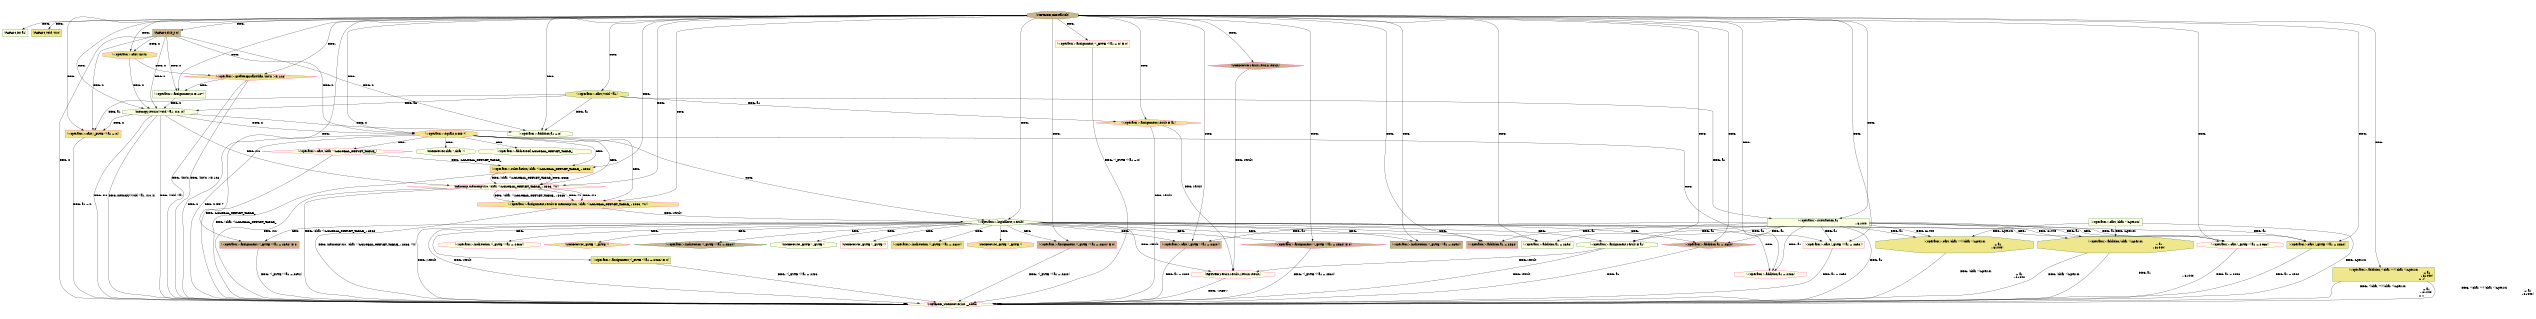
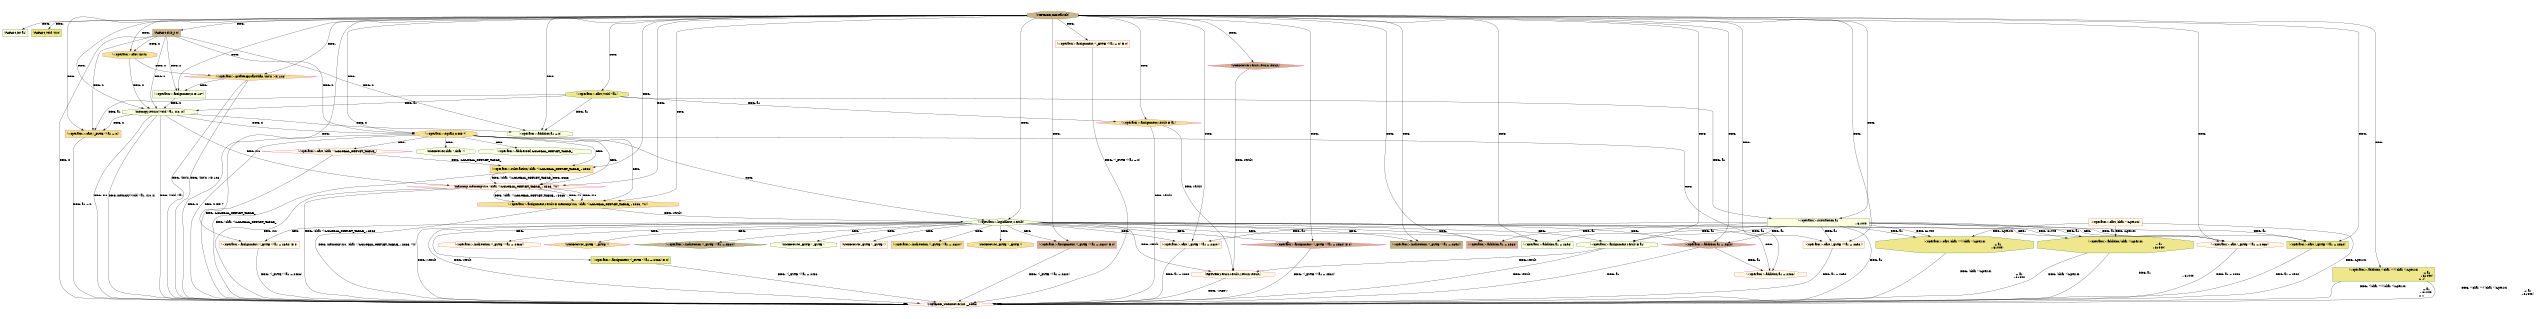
edge "(<operator>.cast,(void *)a1)" -> "(memcpy,return((void *)a1, src, n))": label "DDG: a6" -> "DDG: a1"
node "(<operator>.cast,(char *)&perror)": color darkgreen -> deeppink
edge "(<operator>.subtraction,a1 - 61440)" -> "(<operator>.addition,a1 + 2436)": now "(<operator>.addition,a1 + 2820)" -> "(<operator>.addition,a1 + 2436)"
node "(<operator>.assignment,*(_BYTE *)(a1 + 2692) = 0)": fillcolor tan -> lightyellow
node "(<operator>.cast,(_BYTE *)(a1 + 2820))": fillcolor tan -> lightyellow
edge "(<operator>.assignment,*(_BYTE *)(a1 + 2692) = 0)" -> "(METHOD_UNKNOWN,int __cdecl)": label "DDG: *(_BYTE *)(a1 + 2692)" -> "DDG: *(_BYTE *)(a1 + 2436)"
